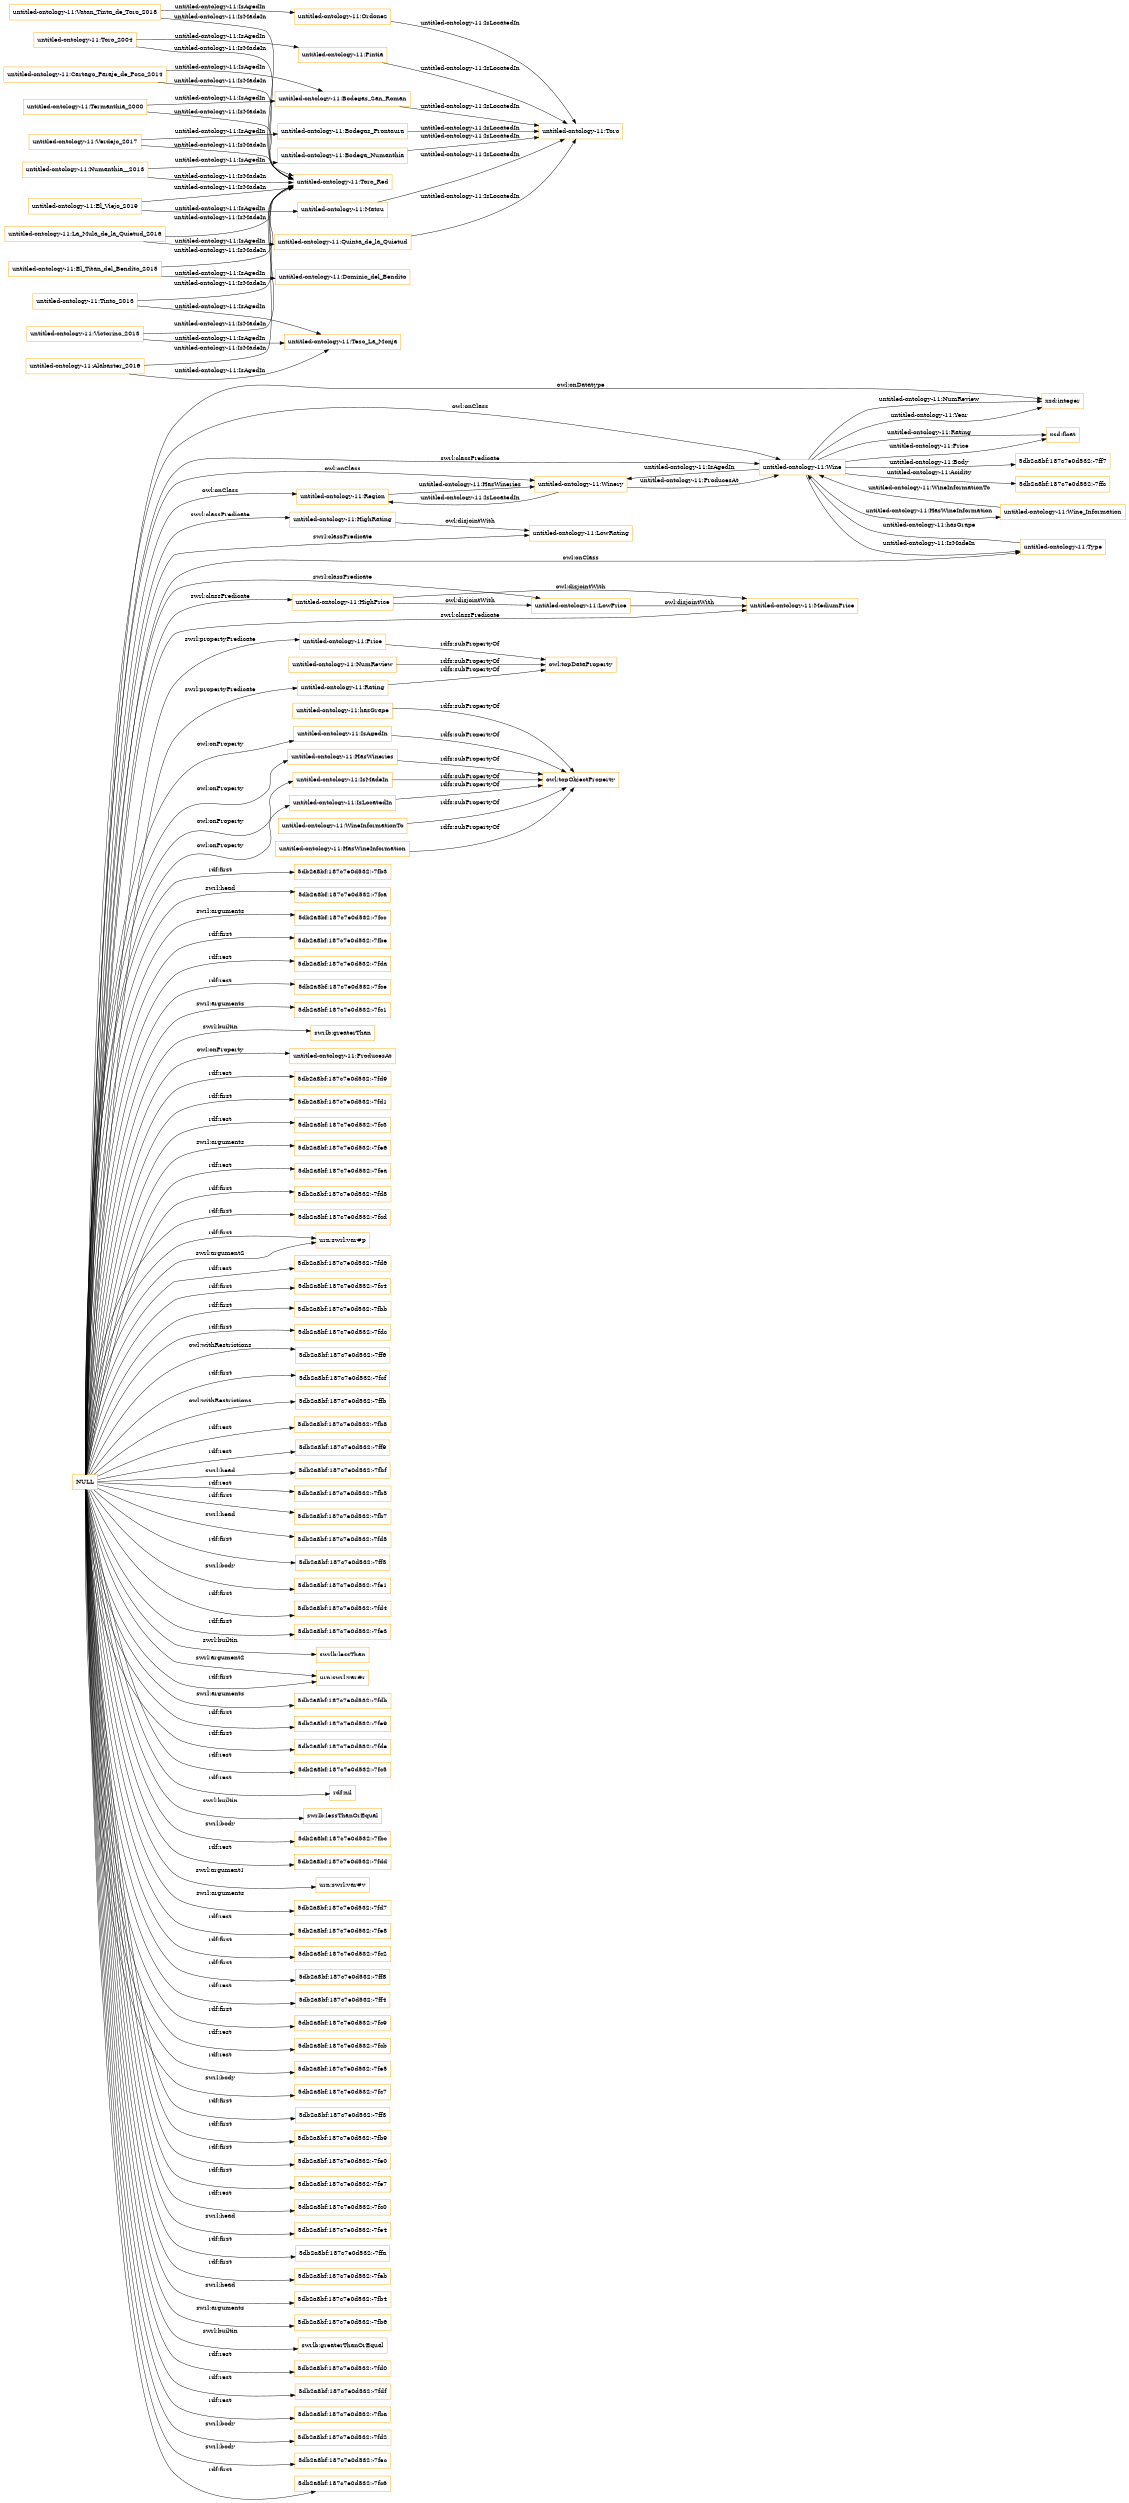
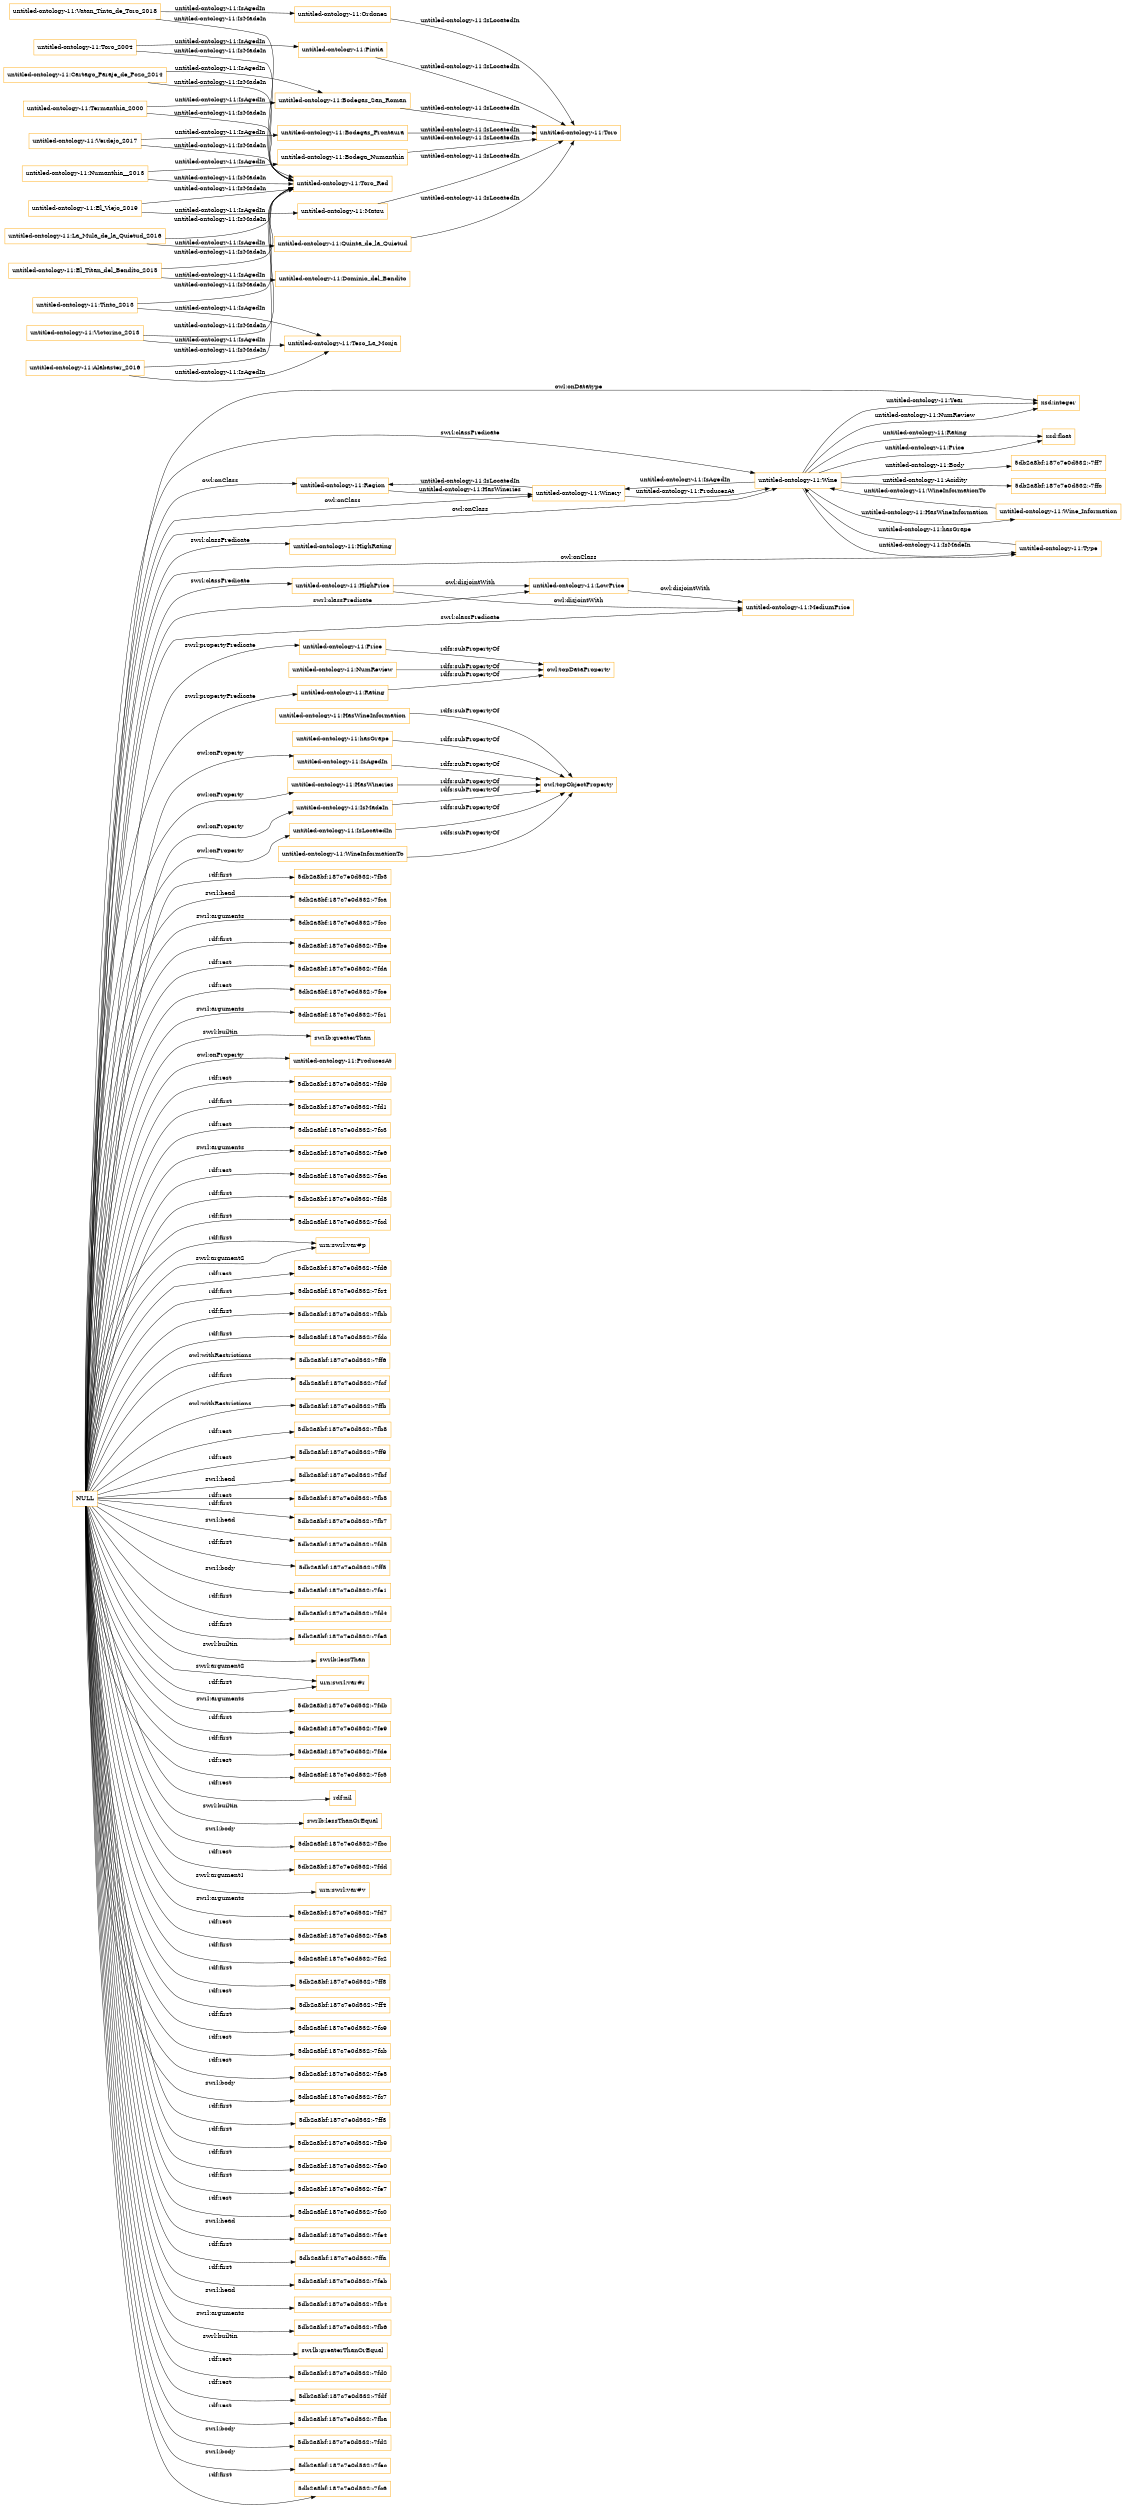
node "untitled-ontology-11:LowRating": removed
